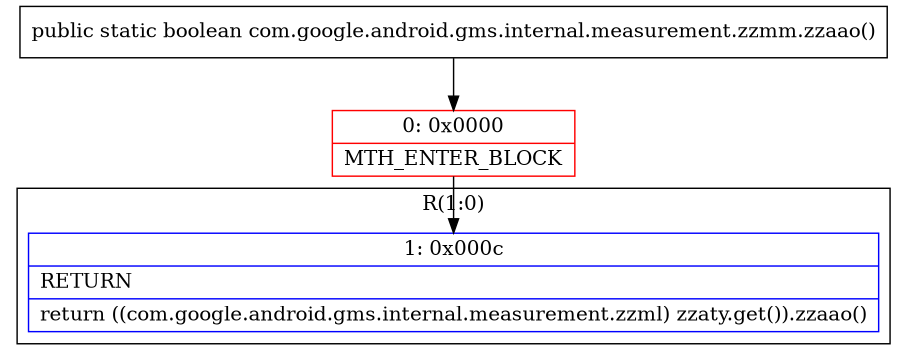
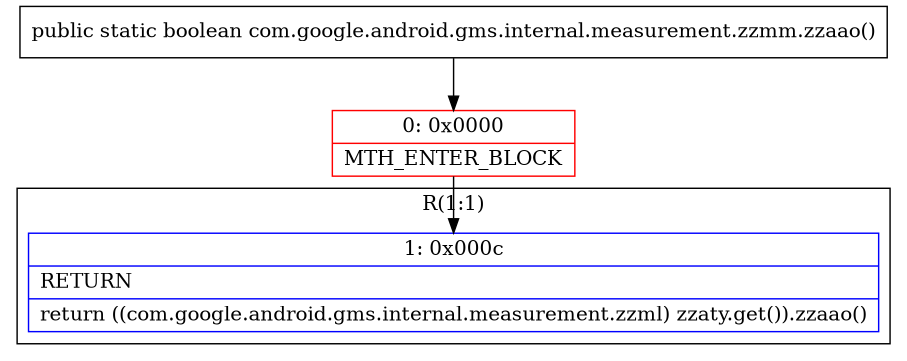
cluster "R(1:0)": label "R(1:0)" -> "R(1:1)"
